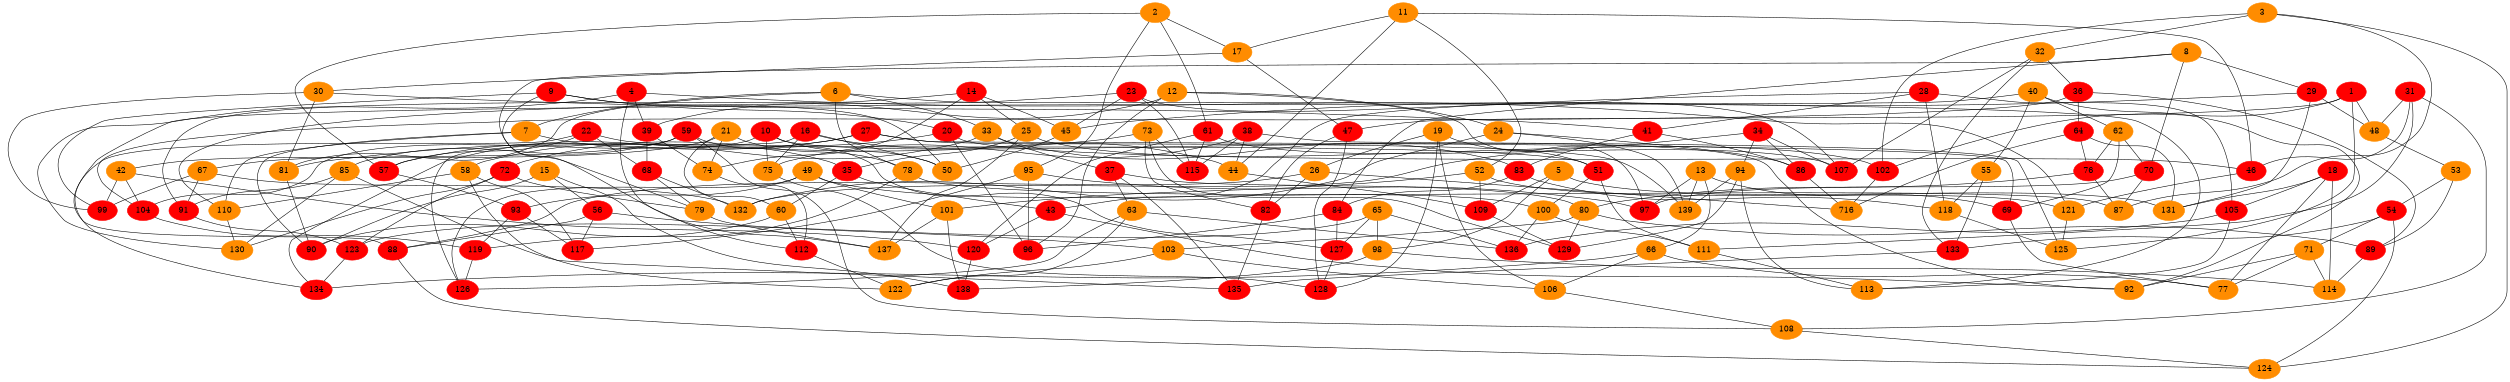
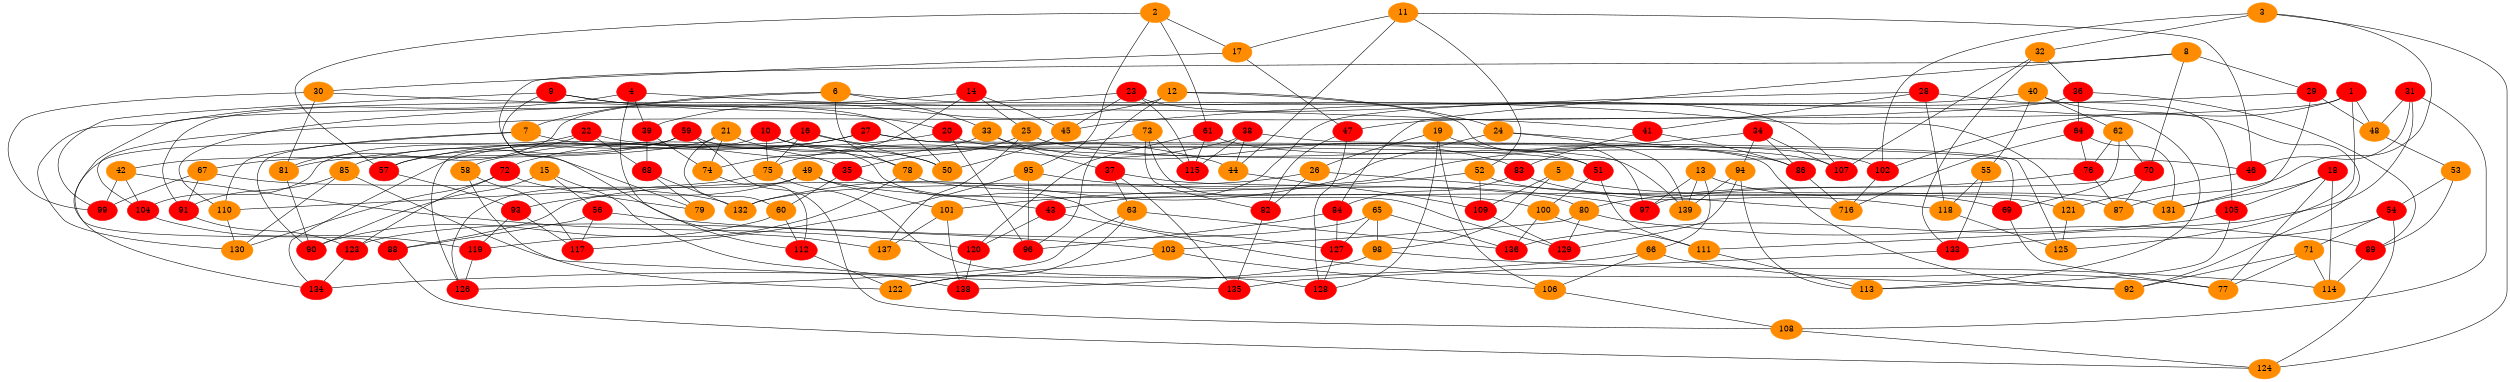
edge "58" -- "110": now "75" -- "110"
edge "79" -- "137": removed
